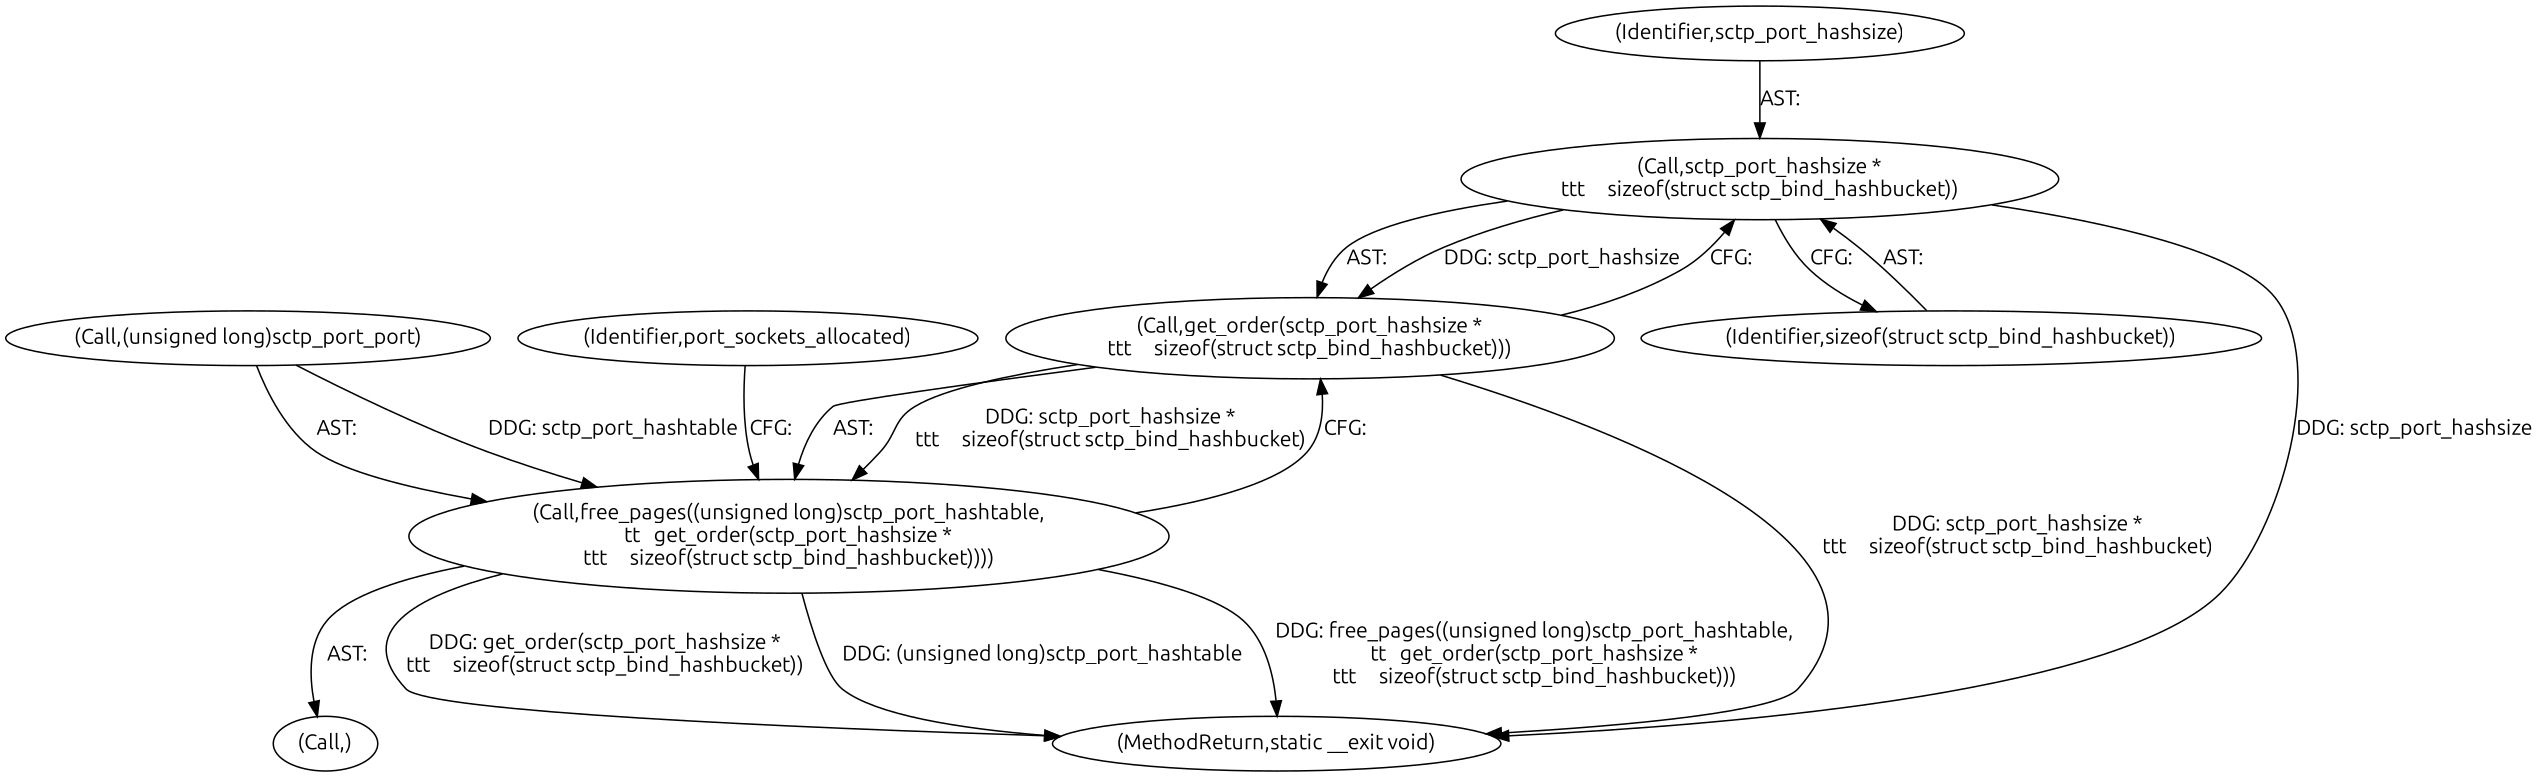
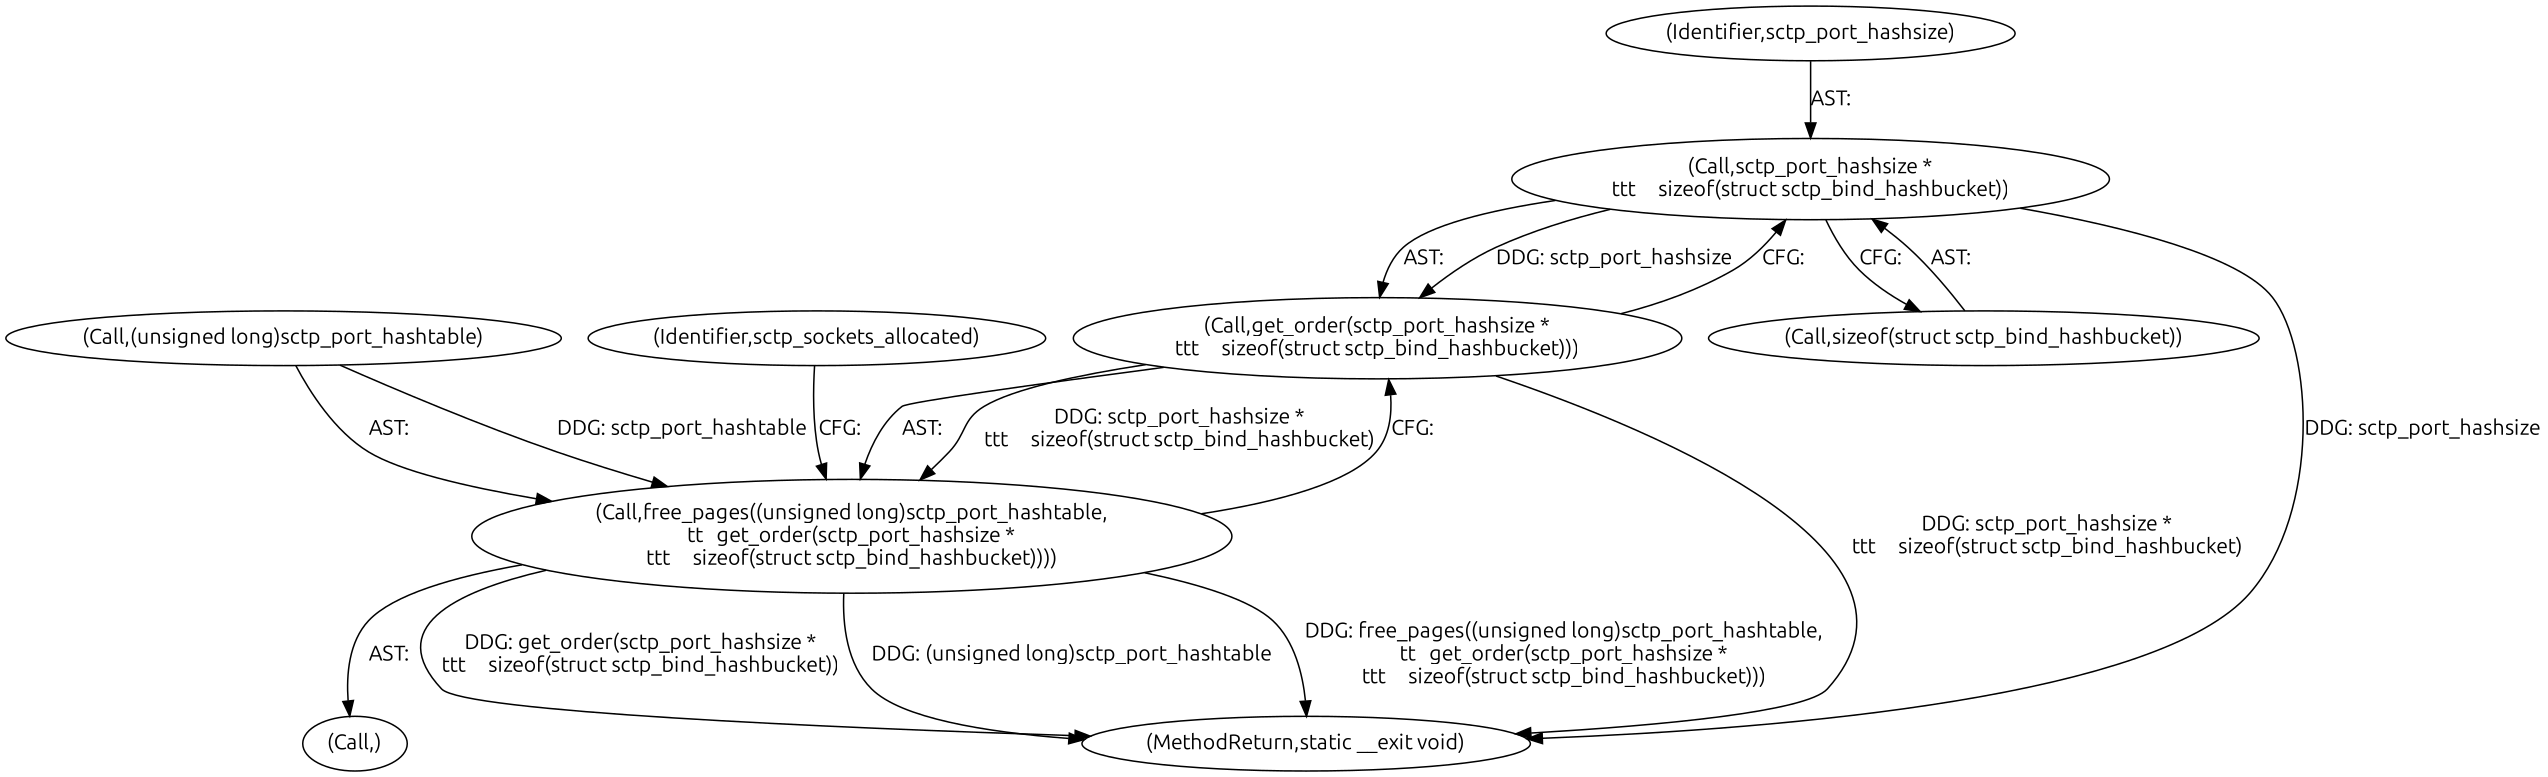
node "(Call,(unsigned long)sctp_port_port)": label "(Call,(unsigned long)sctp_port_port)" -> "(Call,(unsigned long)sctp_port_hashtable)"
node "(Identifier,port_sockets_allocated)": label "(Identifier,port_sockets_allocated)" -> "(Identifier,sctp_sockets_allocated)"
node "(Identifier,sizeof(struct sctp_bind_hashbucket))": label "(Identifier,sizeof(struct sctp_bind_hashbucket))" -> "(Call,sizeof(struct sctp_bind_hashbucket))"
